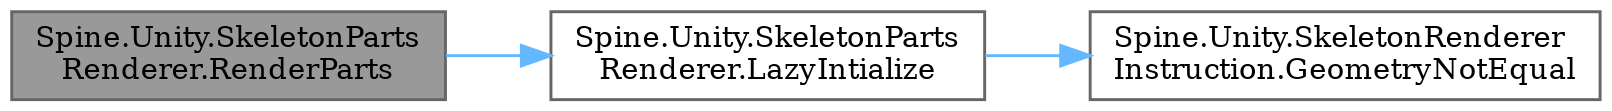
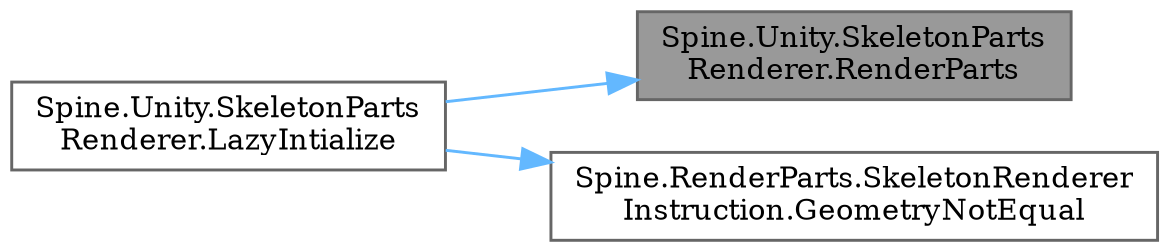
edge "Spine.Unity.SkeletonParts Renderer.RenderParts" -> "Spine.Unity.SkeletonParts Renderer.LazyIntialize": reversed
node "Spine.Unity.SkeletonRenderer Instruction.GeometryNotEqual": label "Spine.Unity.SkeletonRenderer Instruction.GeometryNotEqual" -> "Spine.RenderParts.SkeletonRenderer Instruction.GeometryNotEqual"
